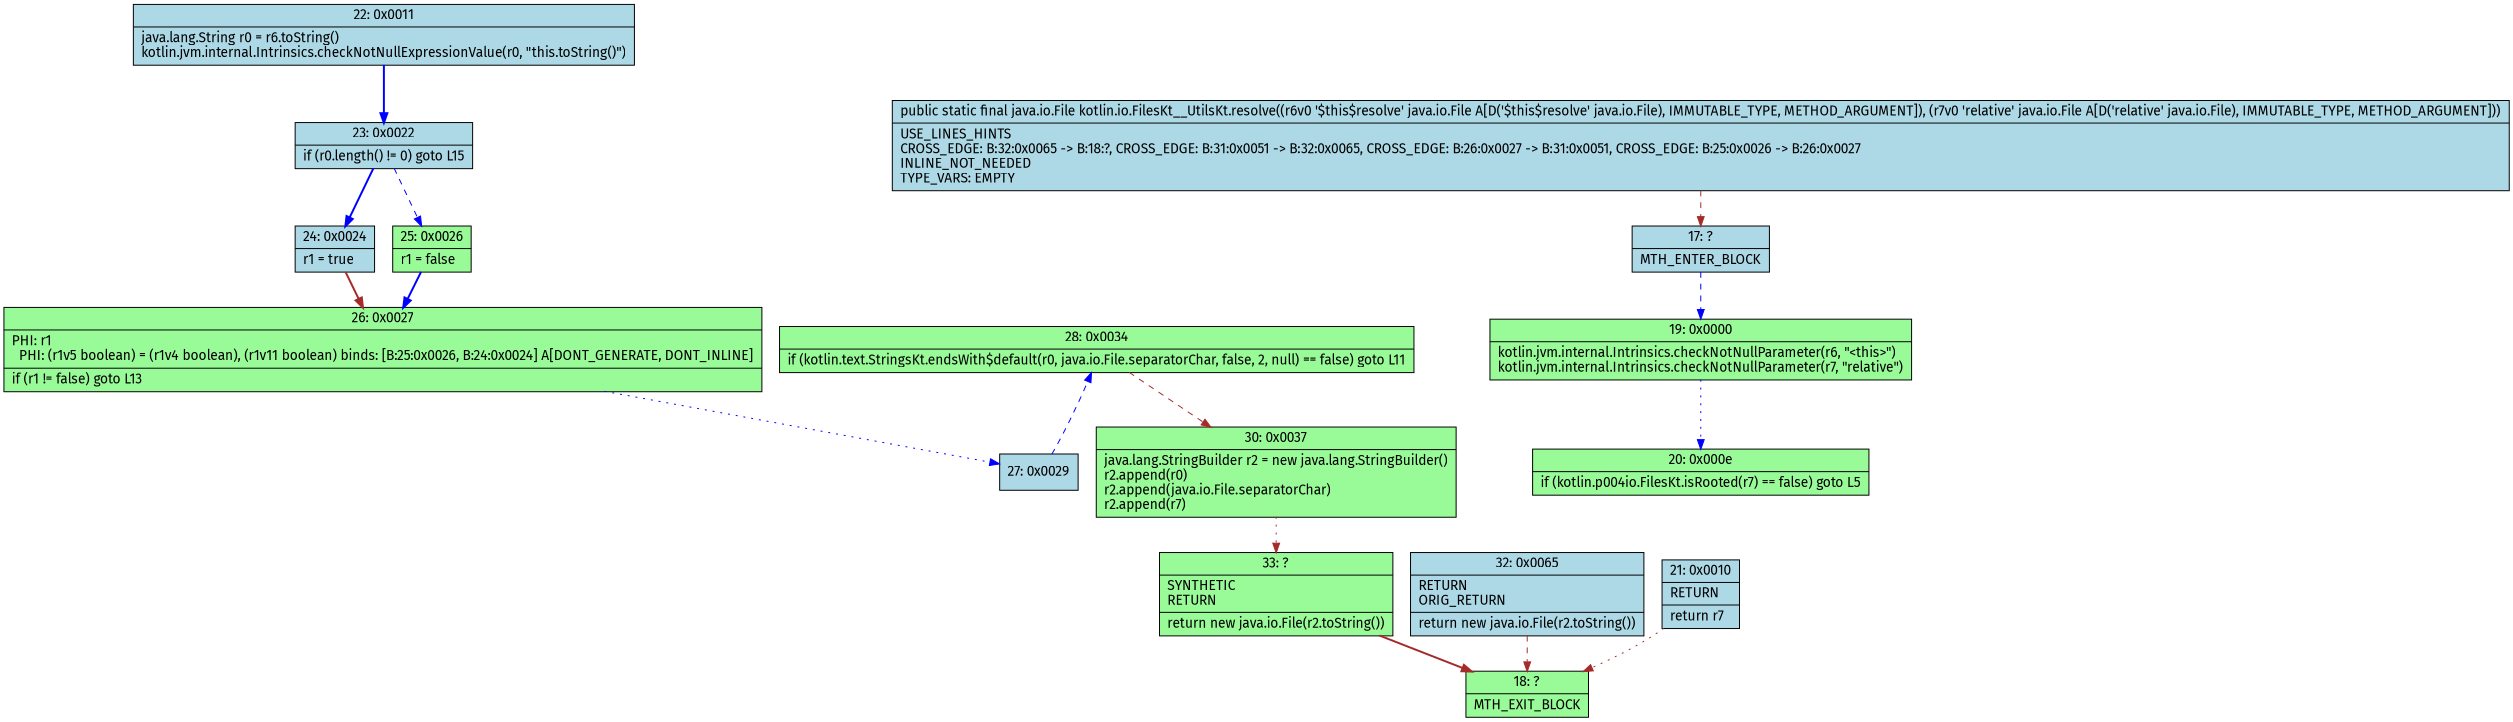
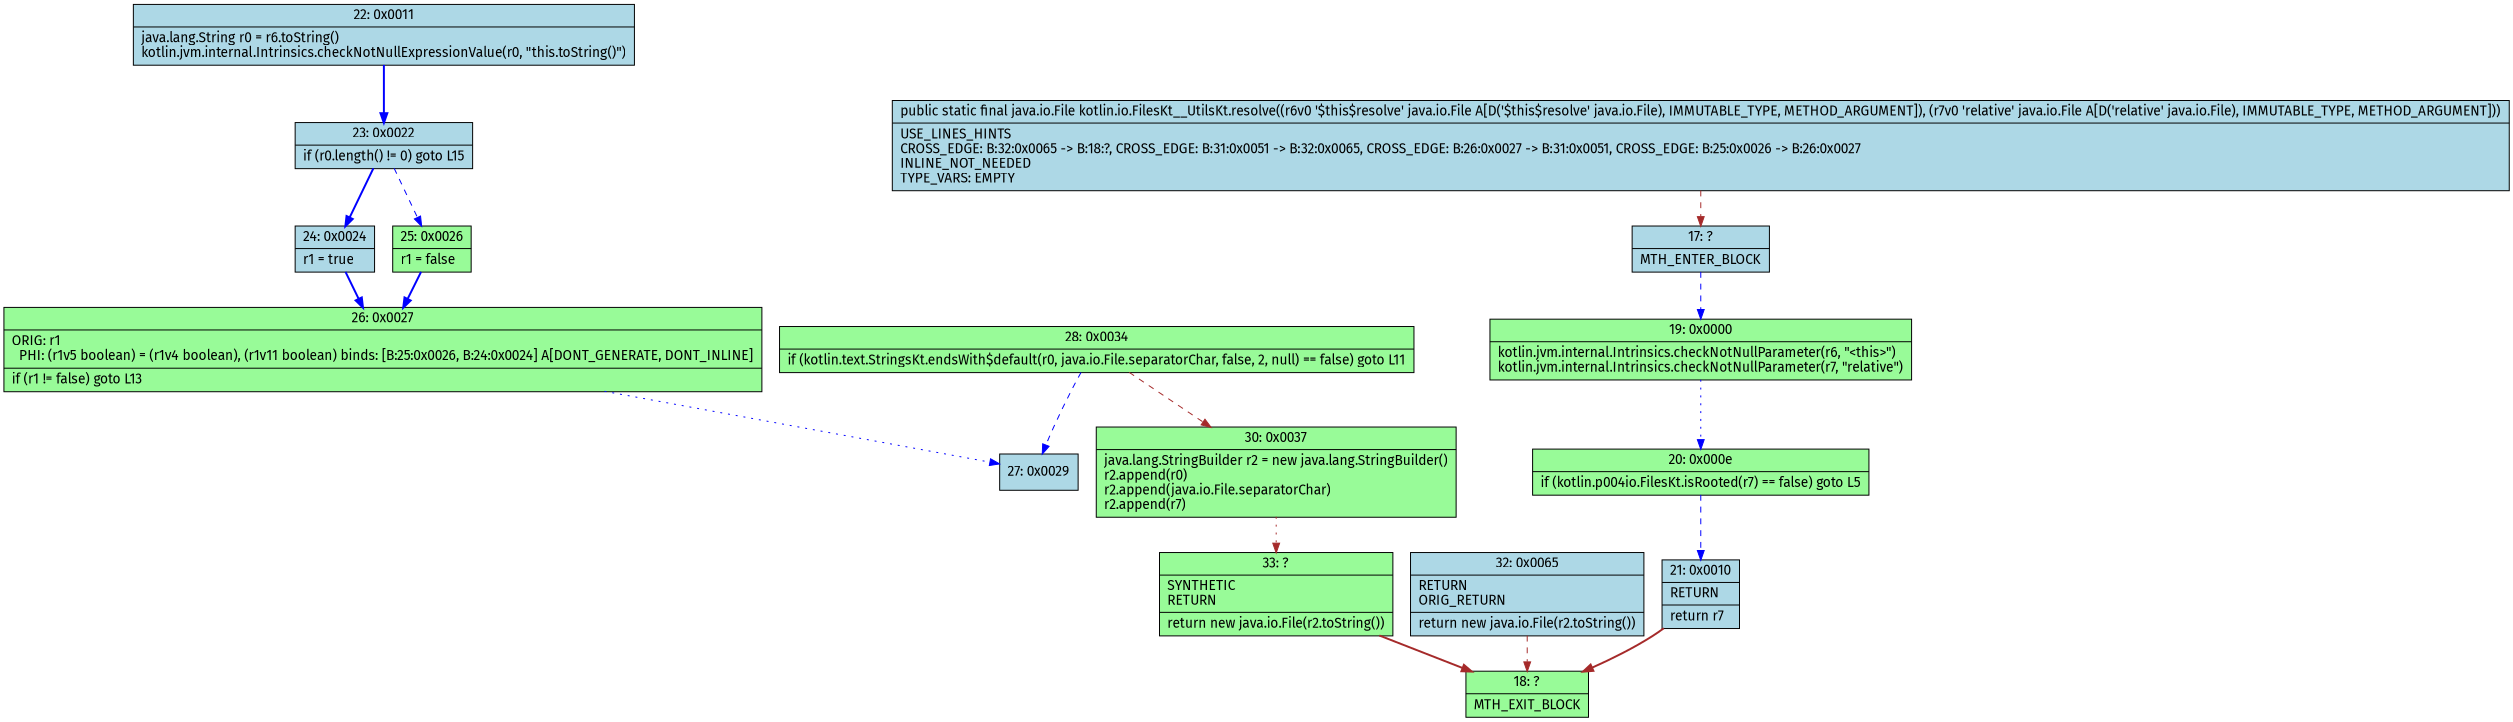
edge "24: 0x0024" -> "26: 0x0027": color brown -> blue
node "26: 0x0027": text "PHI: r1" -> "ORIG: r1"
edge "27: 0x0029" -> "28: 0x0034": reversed
edge "20: 0x000e" -> "21: 0x0010": added
edge "21: 0x0010" -> "18: ?": style dotted -> bold
